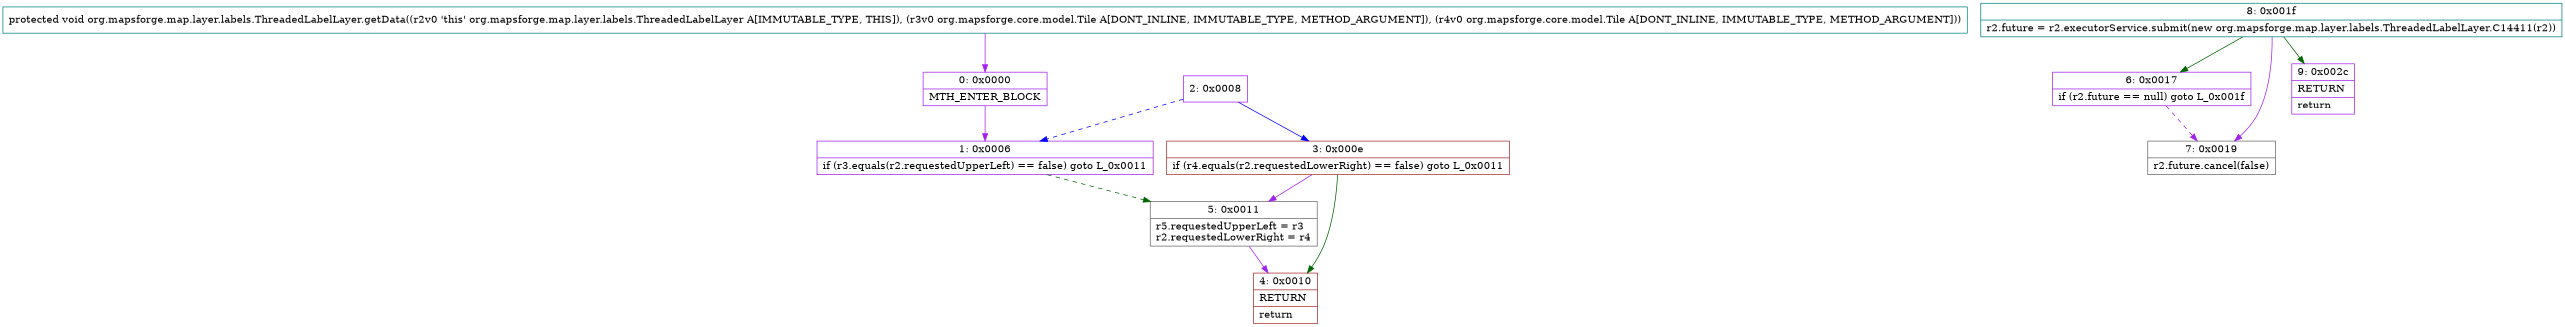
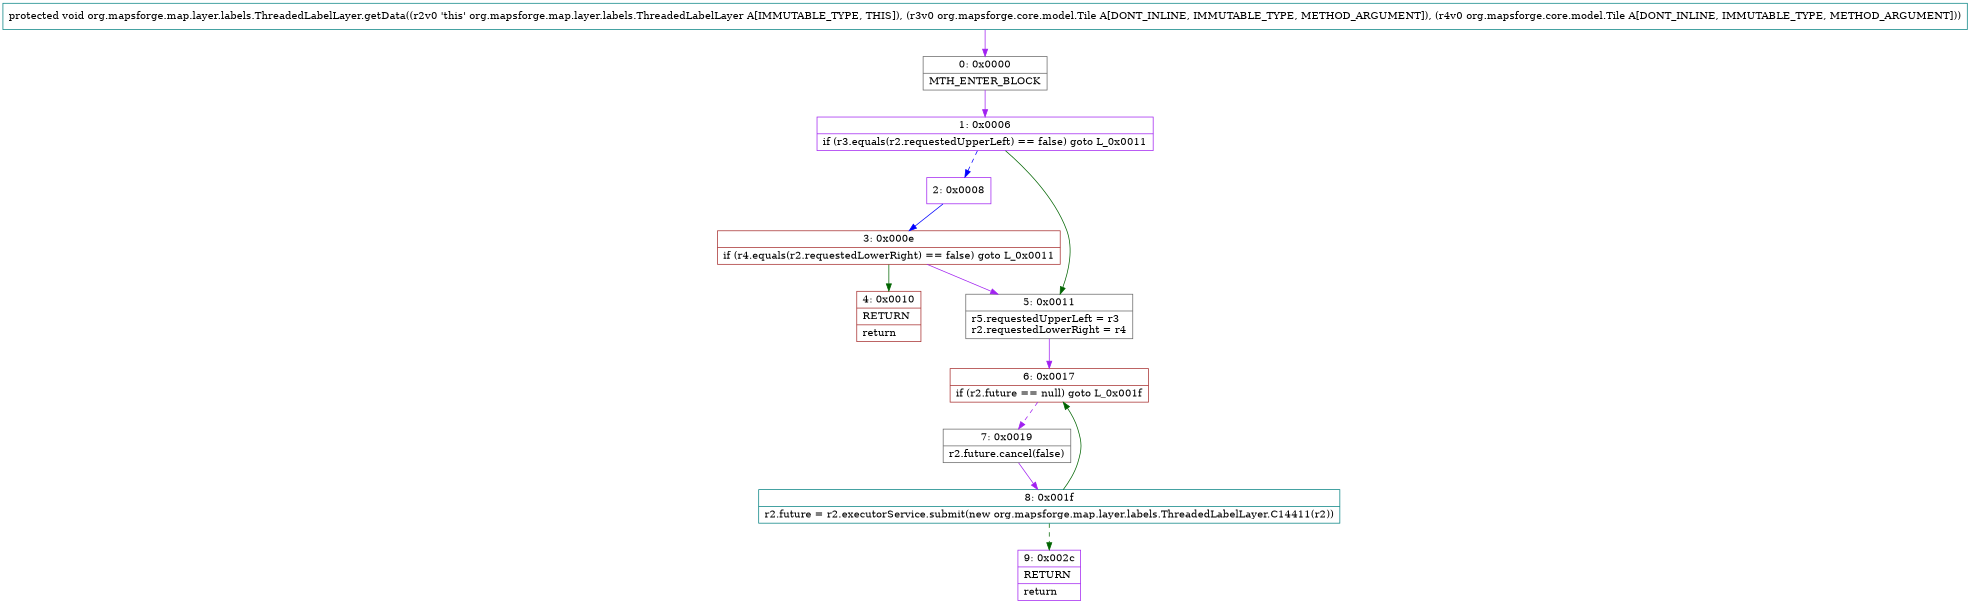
edge "8: 0x001f" -> "9: 0x002c": style solid -> dashed
node "0: 0x0000": color purple -> gray40
node "6: 0x0017": color purple -> brown
edge "8: 0x001f" -> "7: 0x0019": reversed
edge "2: 0x0008" -> "1: 0x0006": reversed
edge "1: 0x0006" -> "5: 0x0011": style dashed -> solid
edge "5: 0x0011" -> "4: 0x0010": now "5: 0x0011" -> "6: 0x0017"
